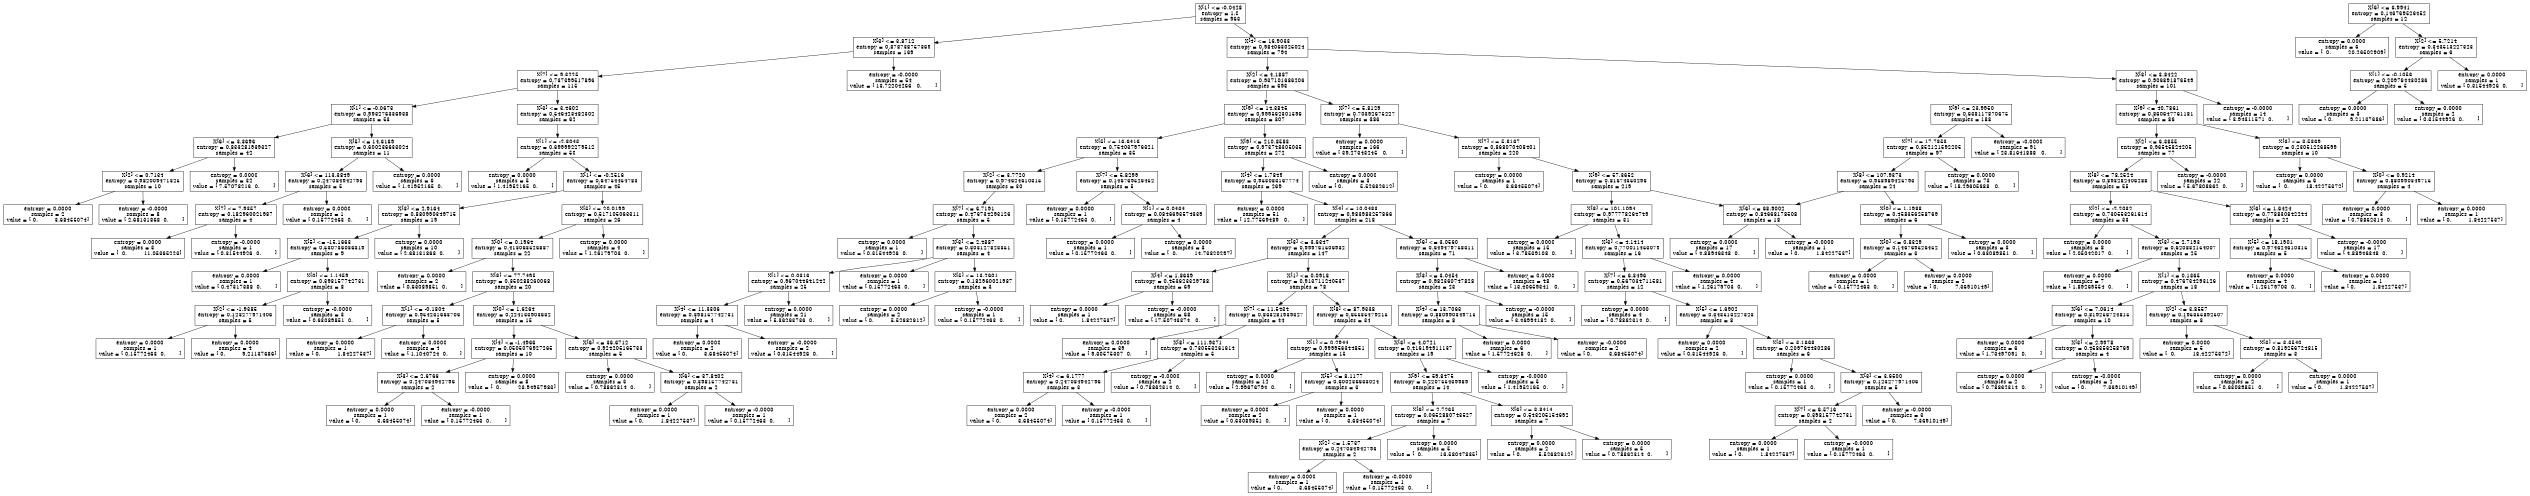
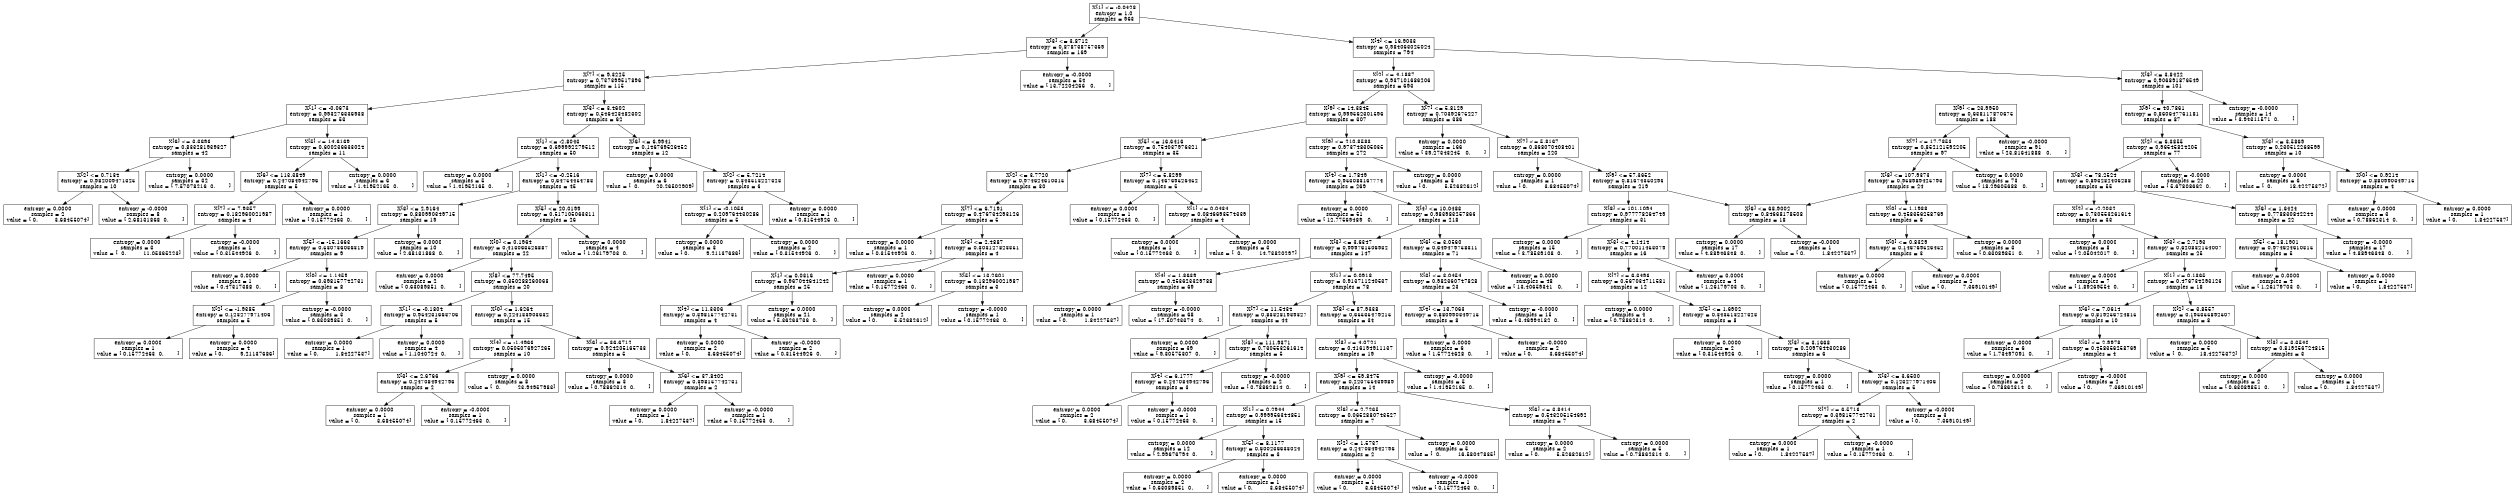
node "X[9] <= 40.7861 entropy = 0.860647761181 samples = 86": label "X[9] <= 40.7861 entropy = 0.860647761181 samples = 86" -> "X[9] <= 40.7861 entropy = 0.860647761181 samples = 87"
edge "X[3] <= 3.4602 entropy = 0.546423482302 samples = 62" -> "X[6] <= 6.9941 entropy = 0.146769526452 samples = 12": added
edge "X[8] <= 87.9338 entropy = 0.65535479215 samples = 34" -> "X[1] <= 0.2944 entropy = 0.999956344851 samples = 15": now "X[9] <= 59.8475 entropy = 0.220755439989 samples = 14" -> "X[1] <= 0.2944 entropy = 0.999956344851 samples = 15"
